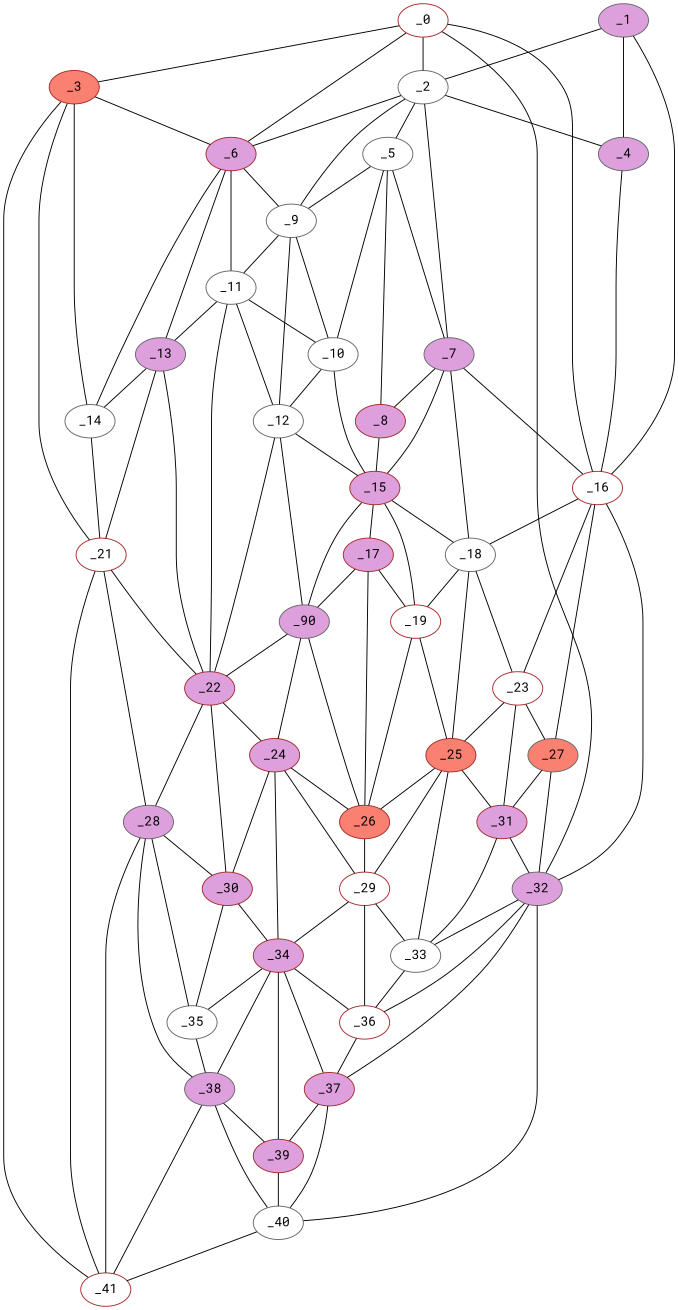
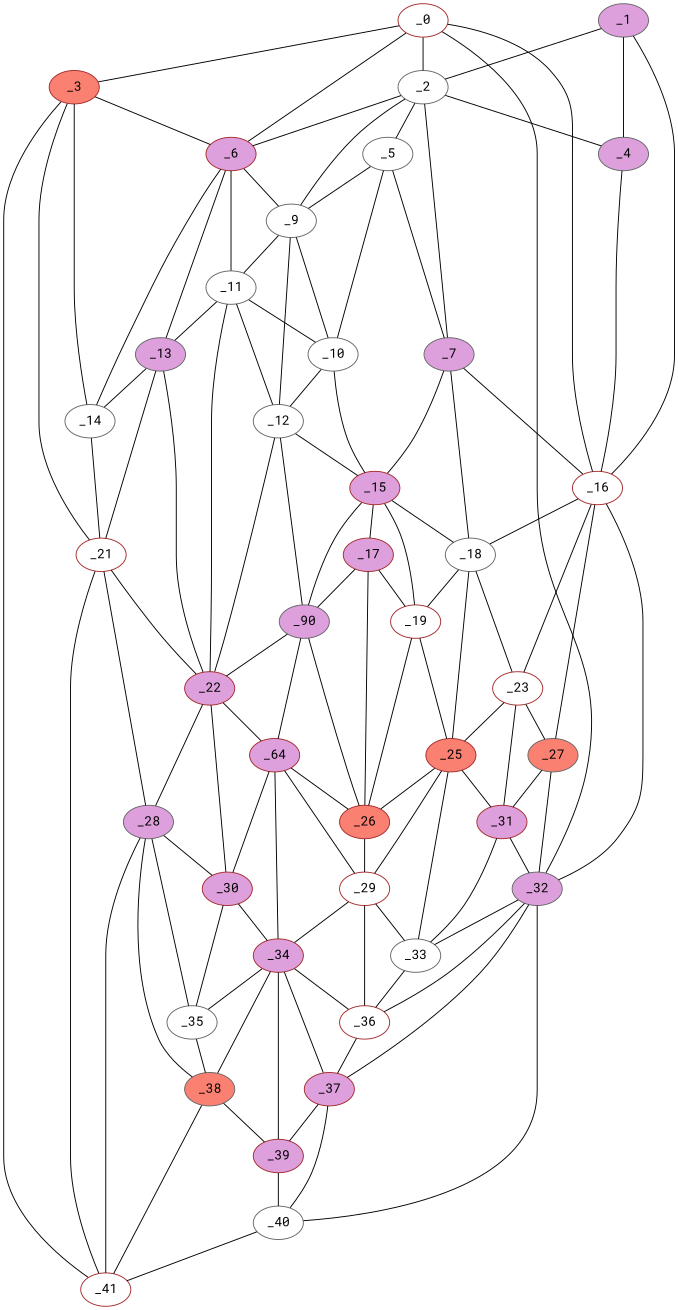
node "_8": removed
node "_24": label "_24" -> "_64"
node "_38": fillcolor plum -> salmon
edge "_38" -- "_40": removed
